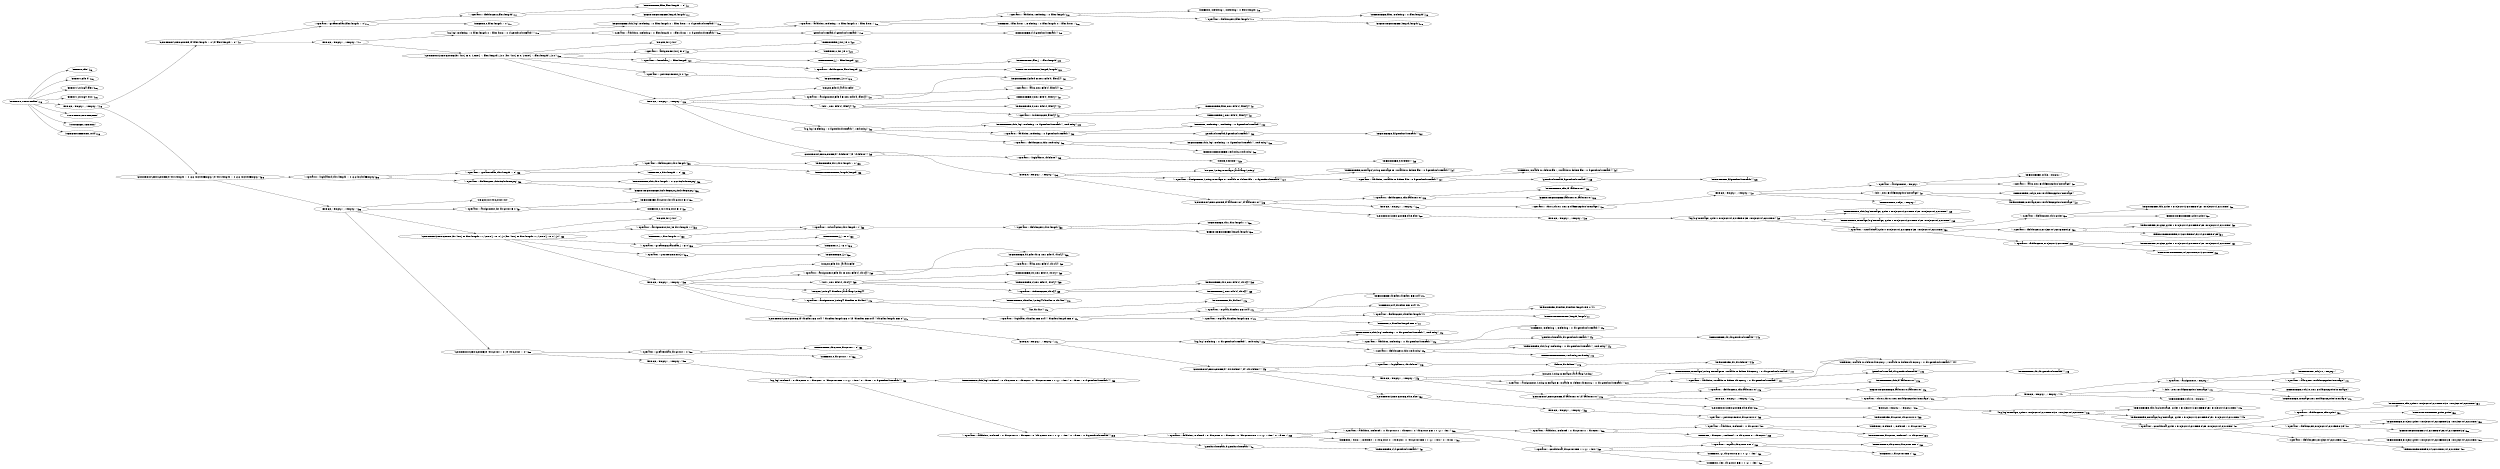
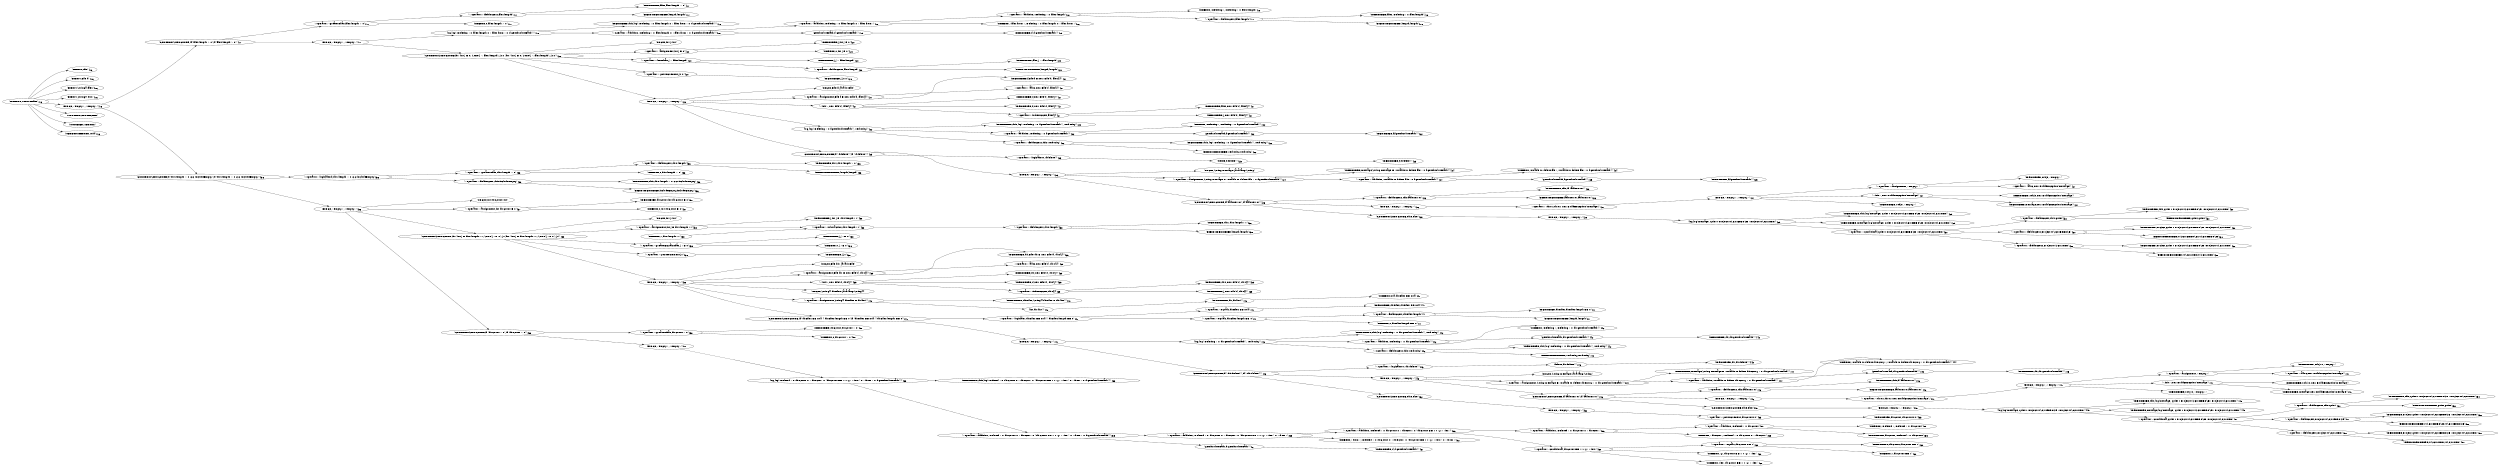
node "(IDENTIFIER,j,int j = dirs.length - 1)": added
edge "(<operator>.equals,dirFiles == null)" -> "(LITERAL,null,dirFiles == null)": now "(IDENTIFIER,dir,dir.list())" -> "(LITERAL,null,dirFiles == null)"
